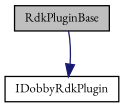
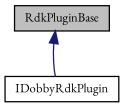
edge "RdkPluginBase" -> "IDobbyRdkPlugin": reversed
